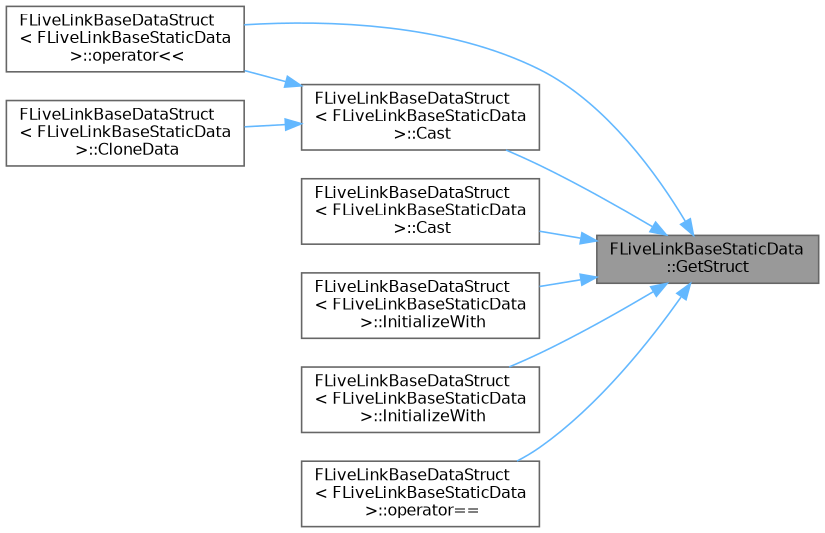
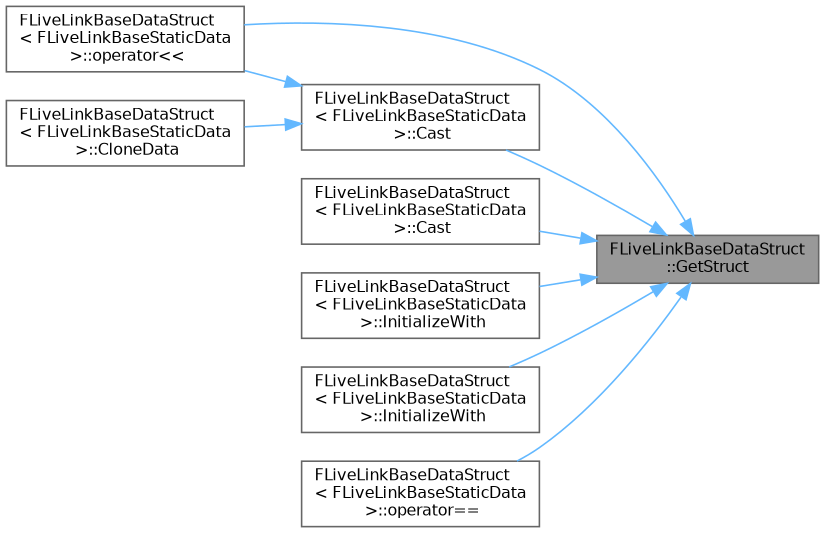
node "FLiveLinkBaseStaticData ::GetStruct": label "FLiveLinkBaseStaticData ::GetStruct" -> "FLiveLinkBaseDataStruct ::GetStruct"
